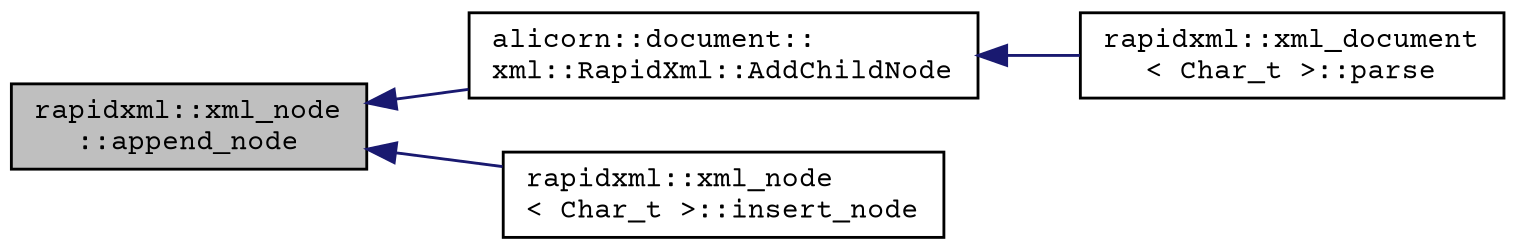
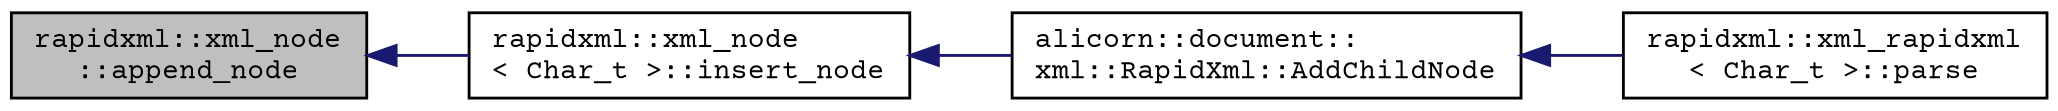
node "rapidxml::xml_document < Char_t >::parse": label "rapidxml::xml_document < Char_t >::parse" -> "rapidxml::xml_rapidxml < Char_t >::parse"
edge "alicorn::document:: xml::RapidXml::AddChildNode" -> "rapidxml::xml_node ::append_node": now "alicorn::document:: xml::RapidXml::AddChildNode" -> "rapidxml::xml_node < Char_t >::insert_node"
